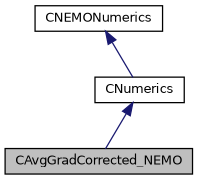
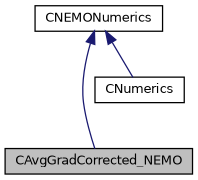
edge "CAvgGradCorrected_NEMO" -> "CNumerics": now "CAvgGradCorrected_NEMO" -> "CNEMONumerics"
